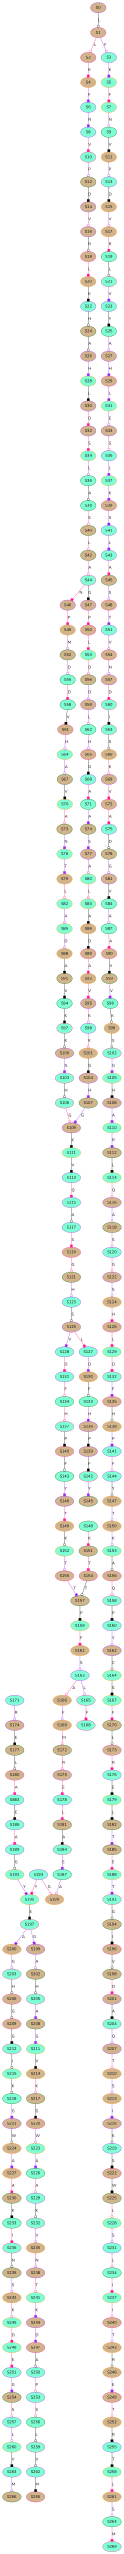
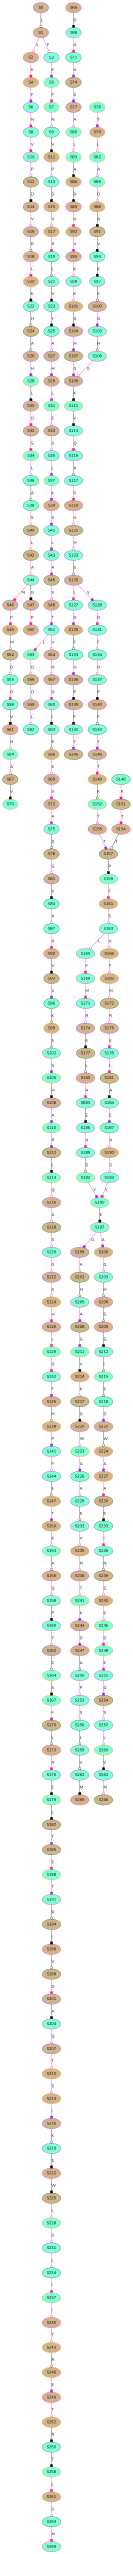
edge "S6" -> "S8": color purple -> deeppink
edge "S21" -> "S23": color purple -> black
edge "S50" -> "S53": now "S51" -> "S53"
edge "S62" -> "S65": removed, label "H"
node "S73": removed
edge "S168" -> "S171": added, label "M"
edge "S144" -> "S147": label "Y" -> "E"
edge "S147" -> "S150": arrowhead odot -> box
edge "S193" -> "S190": reversed
